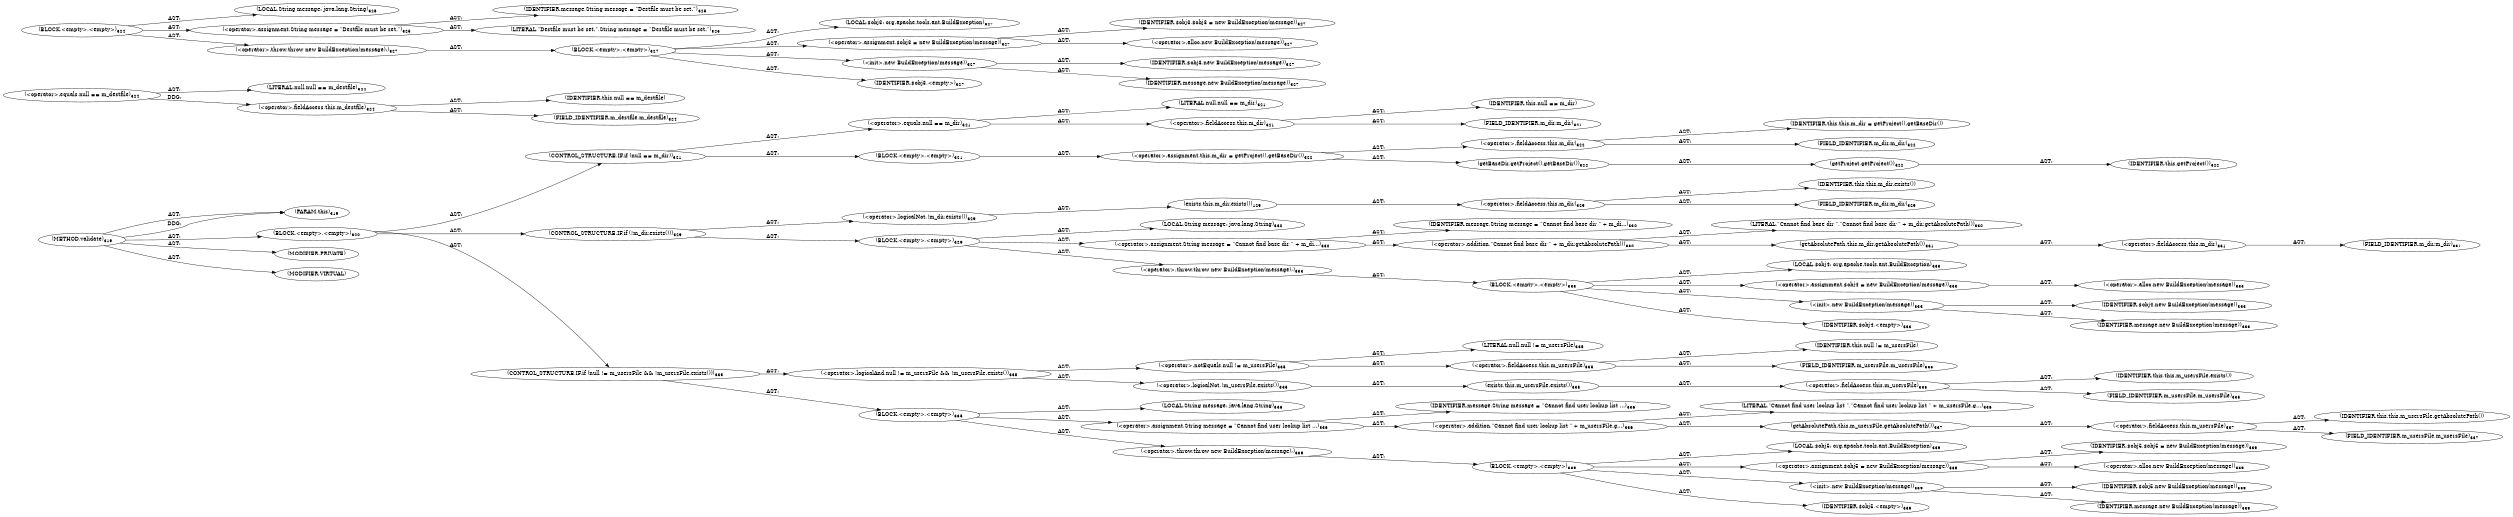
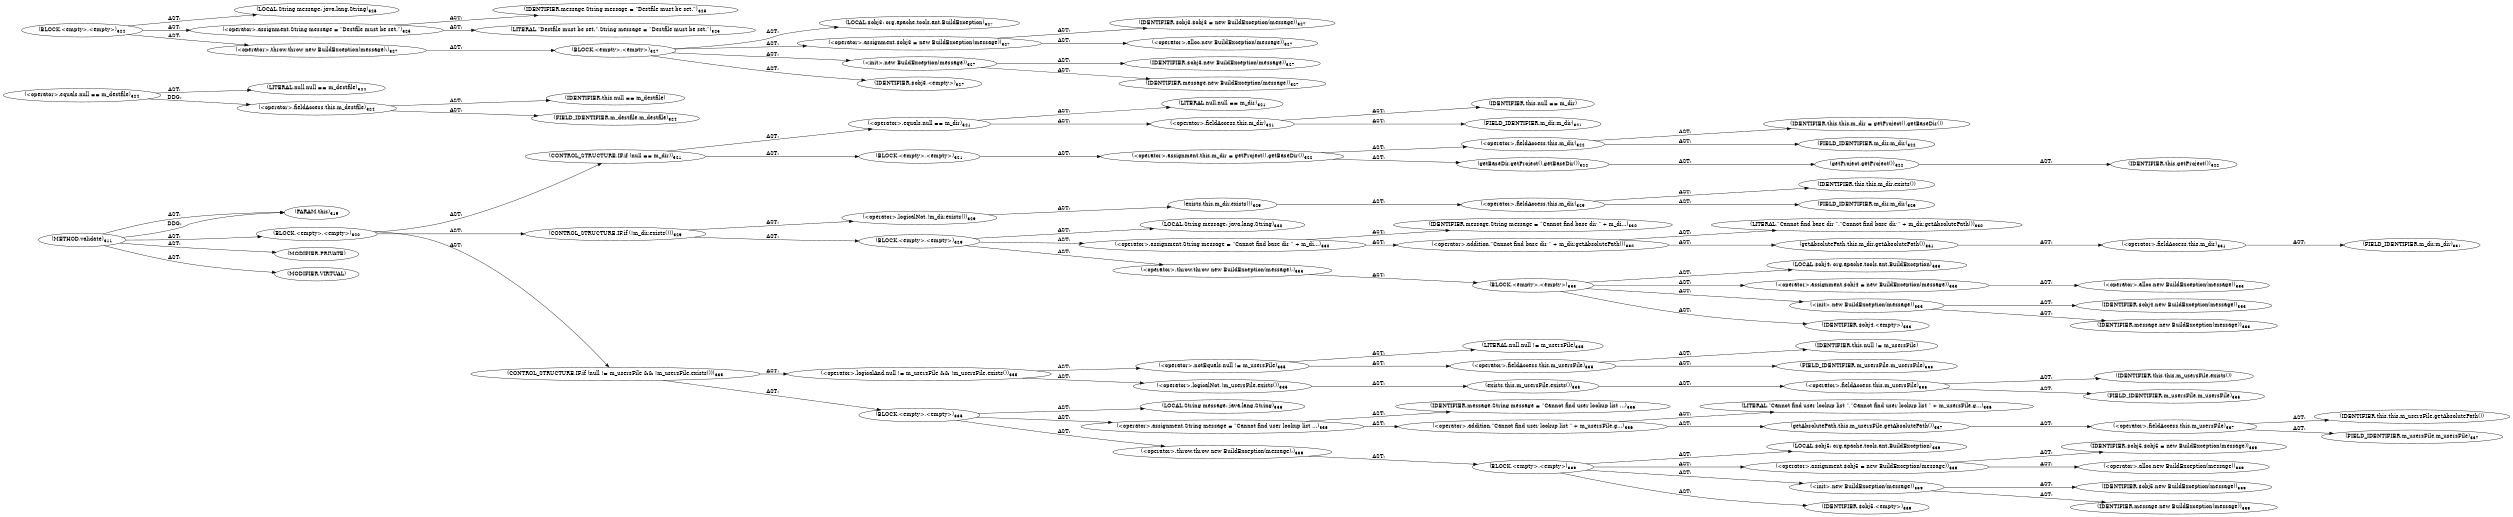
node "(exists,this.m_dir.exists())": text "129" -> "329"
node "(METHOD,validate)": text "319" -> "311"
